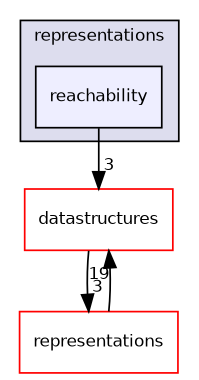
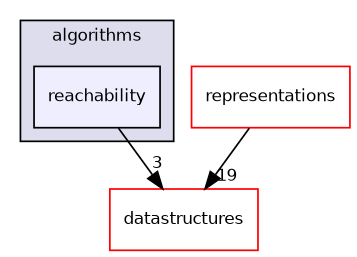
cluster "representations": label "representations" -> "algorithms"
edge "datastructures" -> "representations": removed
